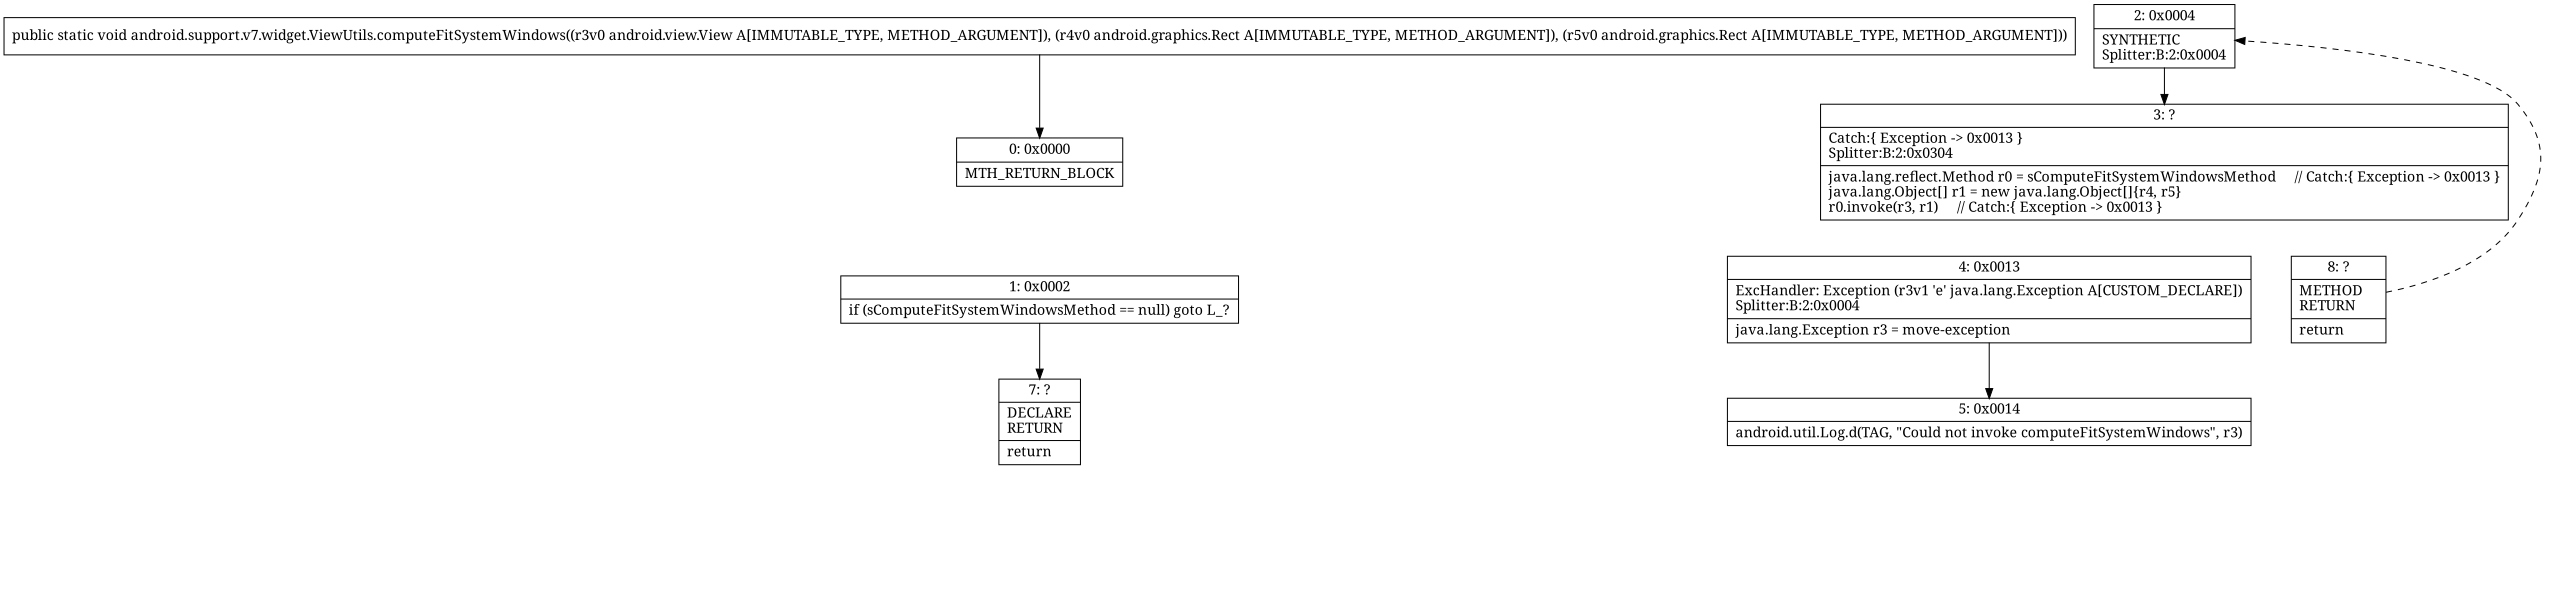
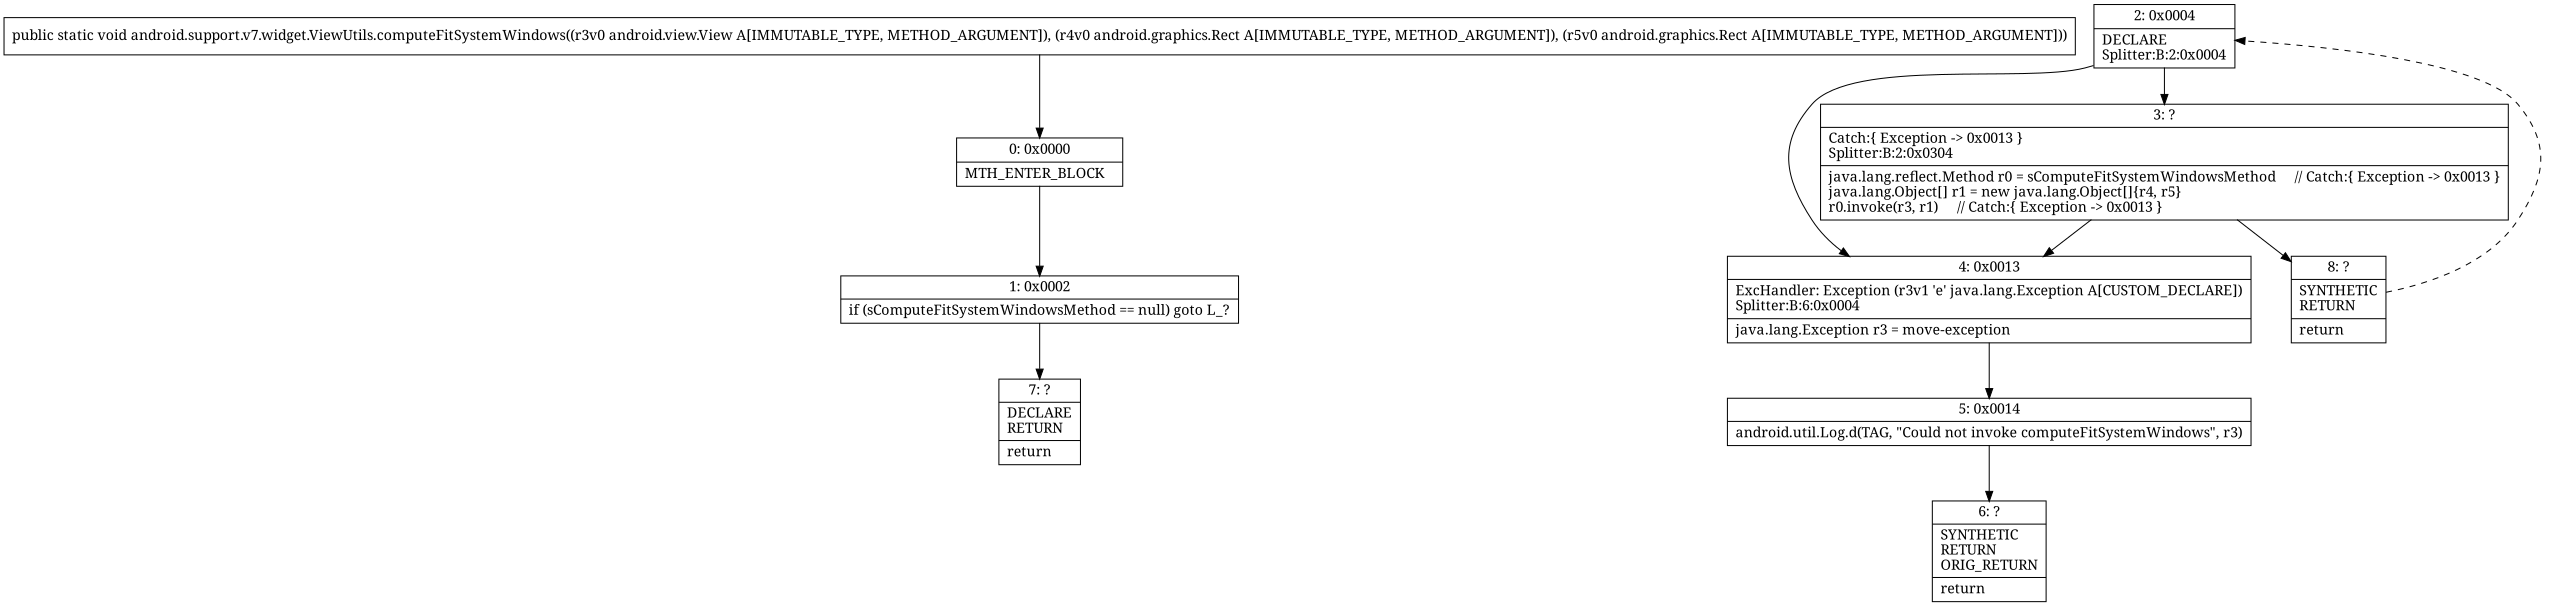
node "2: 0x0004": text "SYNTHETIC" -> "DECLARE"
edge "2: 0x0004" -> "4: 0x0013": added
node "0: 0x0000": text "MTH_RETURN_BLOCK" -> "MTH_ENTER_BLOCK"
edge "0: 0x0000" -> "1: 0x0002": added
edge "3: ?" -> "4: 0x0013": added
edge "3: ?" -> "8: ?": added
node "8: ?": text "METHOD" -> "SYNTHETIC"
node "4: 0x0013": text "Splitter:B:2:0x0004" -> "Splitter:B:6:0x0004"
node "6: ?": added
